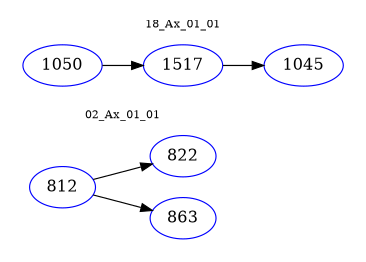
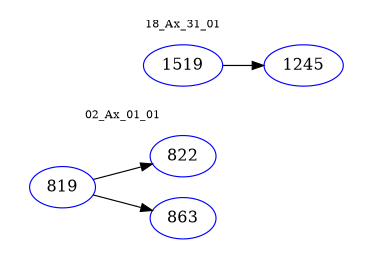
cluster "18_Ax_01_01": label "18_Ax_01_01" -> "18_Ax_31_01"
node "1050": removed
node "1517": label "1517" -> "1519"
node "1045": label "1045" -> "1245"
node "812": label "812" -> "819"
